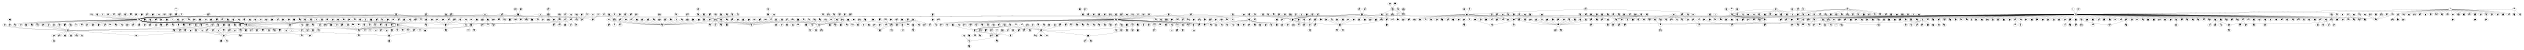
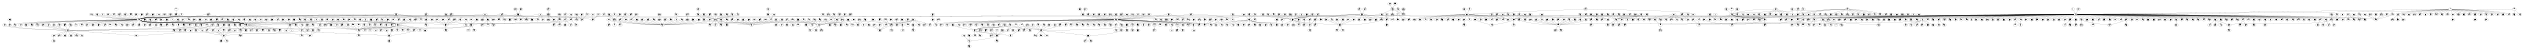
node "252": added
